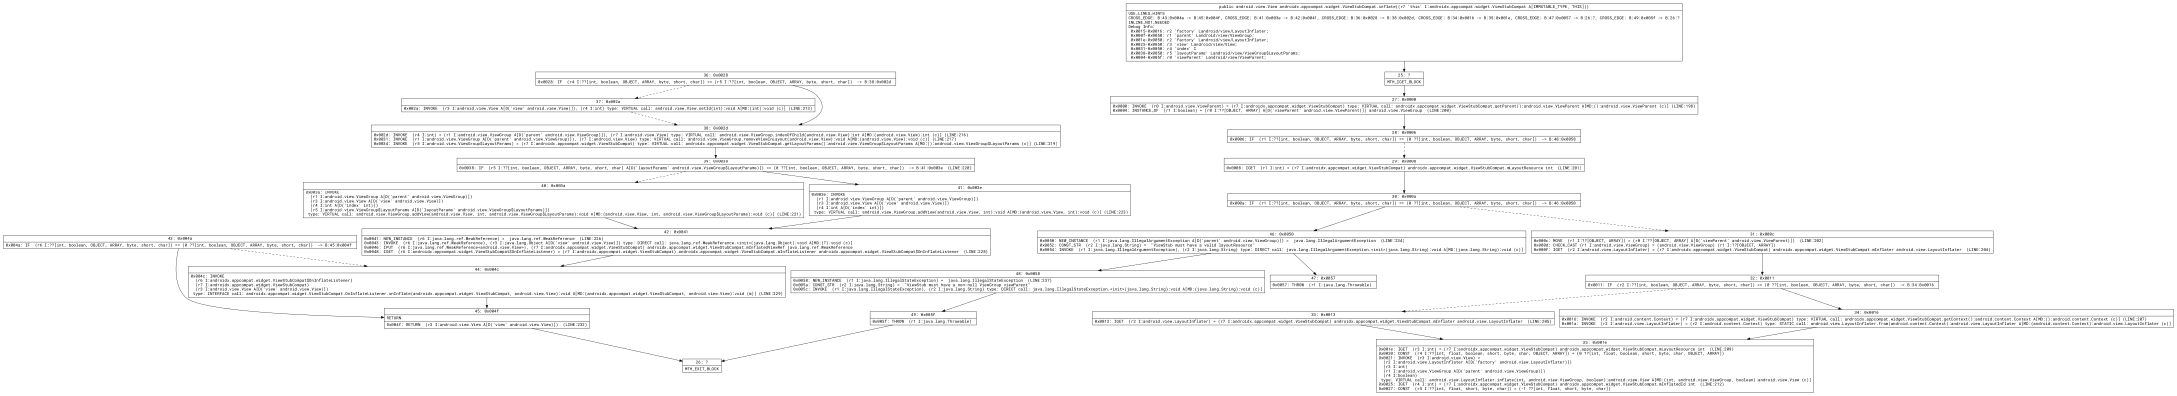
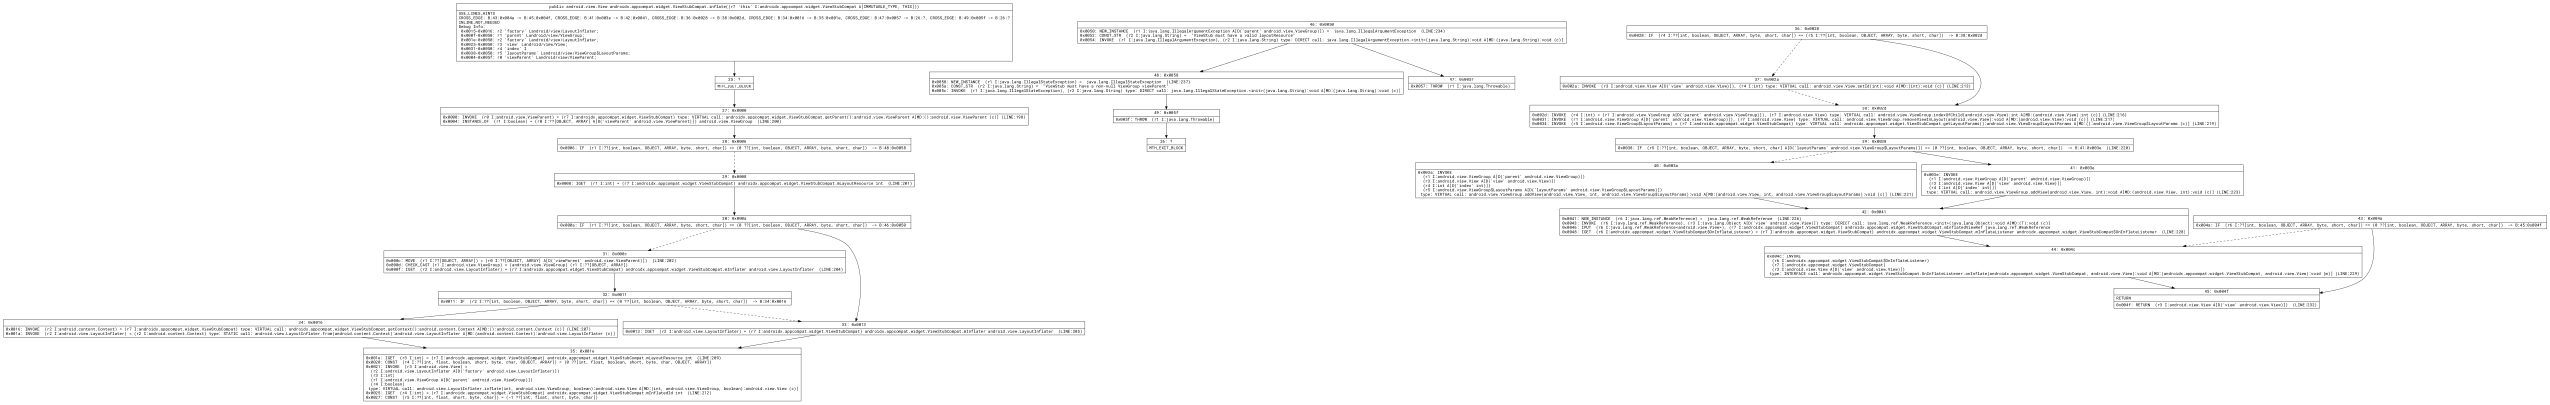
edge "30: 0x000a" -> "46: 0x0050": now "30: 0x000a" -> "33: 0x0013"
edge "45: 0x004f" -> "26: ?": removed
